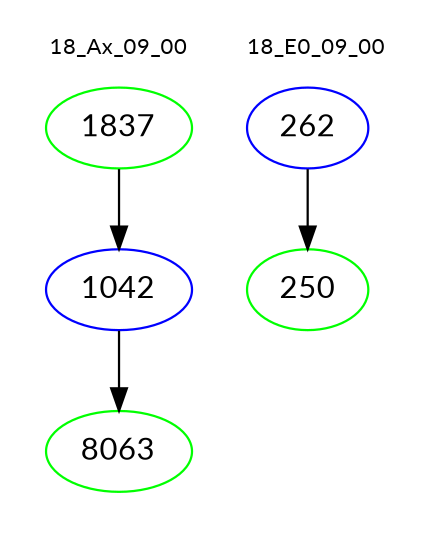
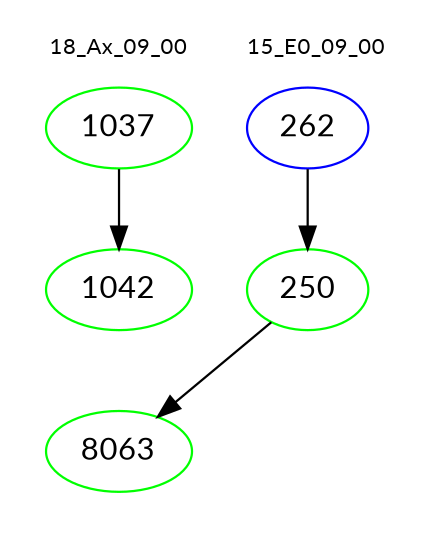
cluster "18_E0_09_00": label "18_E0_09_00" -> "15_E0_09_00"
node "1837": label "1837" -> "1037"
node "1042": color blue -> green
edge "1042" -> "8063": now "250" -> "8063"
